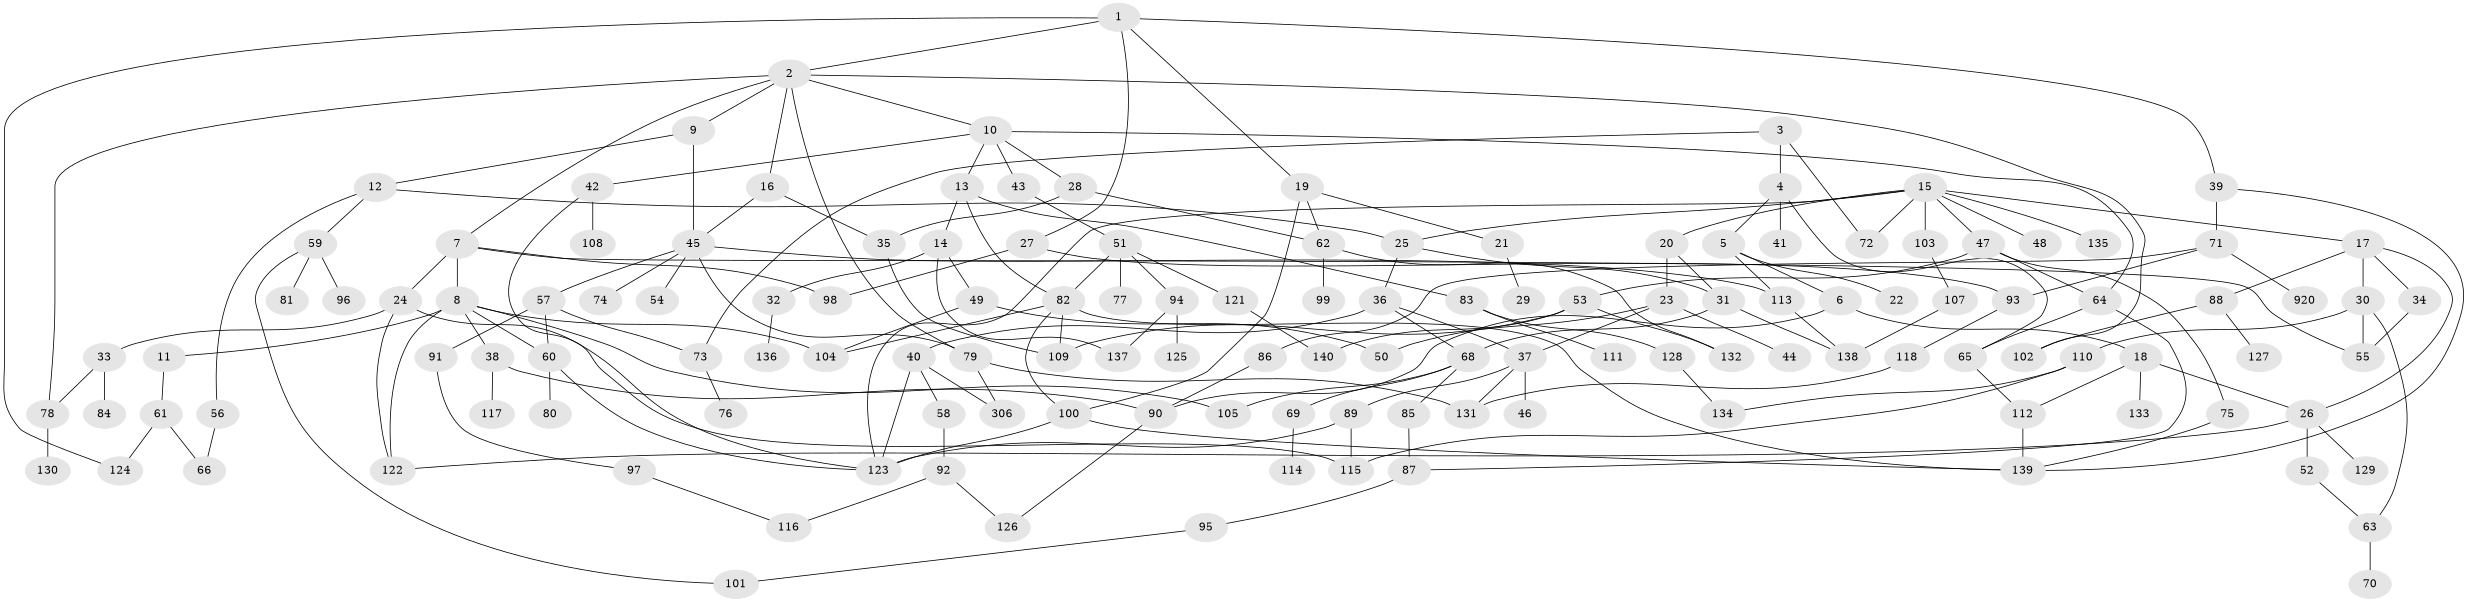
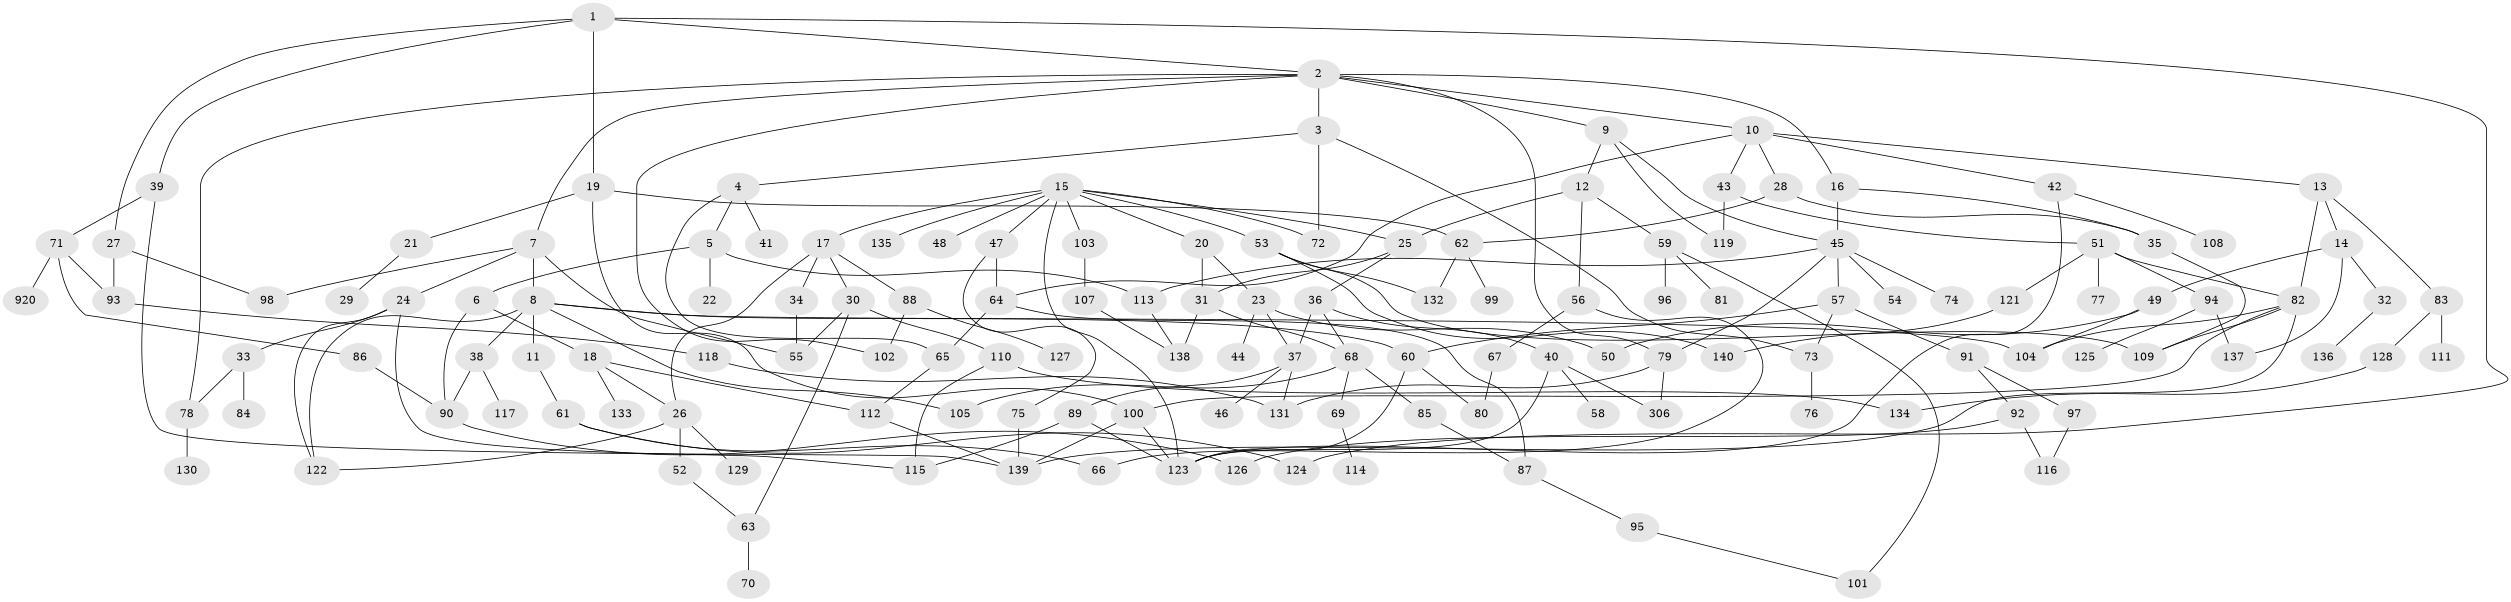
edge "2" -- "3": added
node "119": added
edge "47" -- "53": now "15" -- "53"
node "67": added
edge "58" -- "92": now "91" -- "92"
